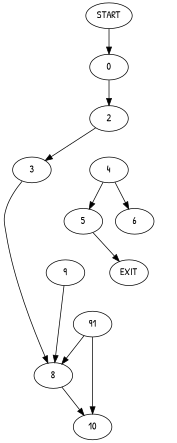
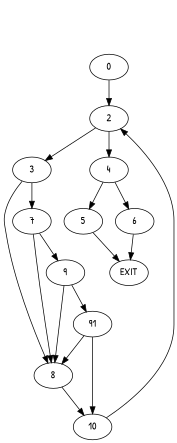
node "START": removed
edge "2" -> "4": added
node "7": added
edge "6" -> "EXIT": added
edge "10" -> "2": added
edge "9" -> "91": added
